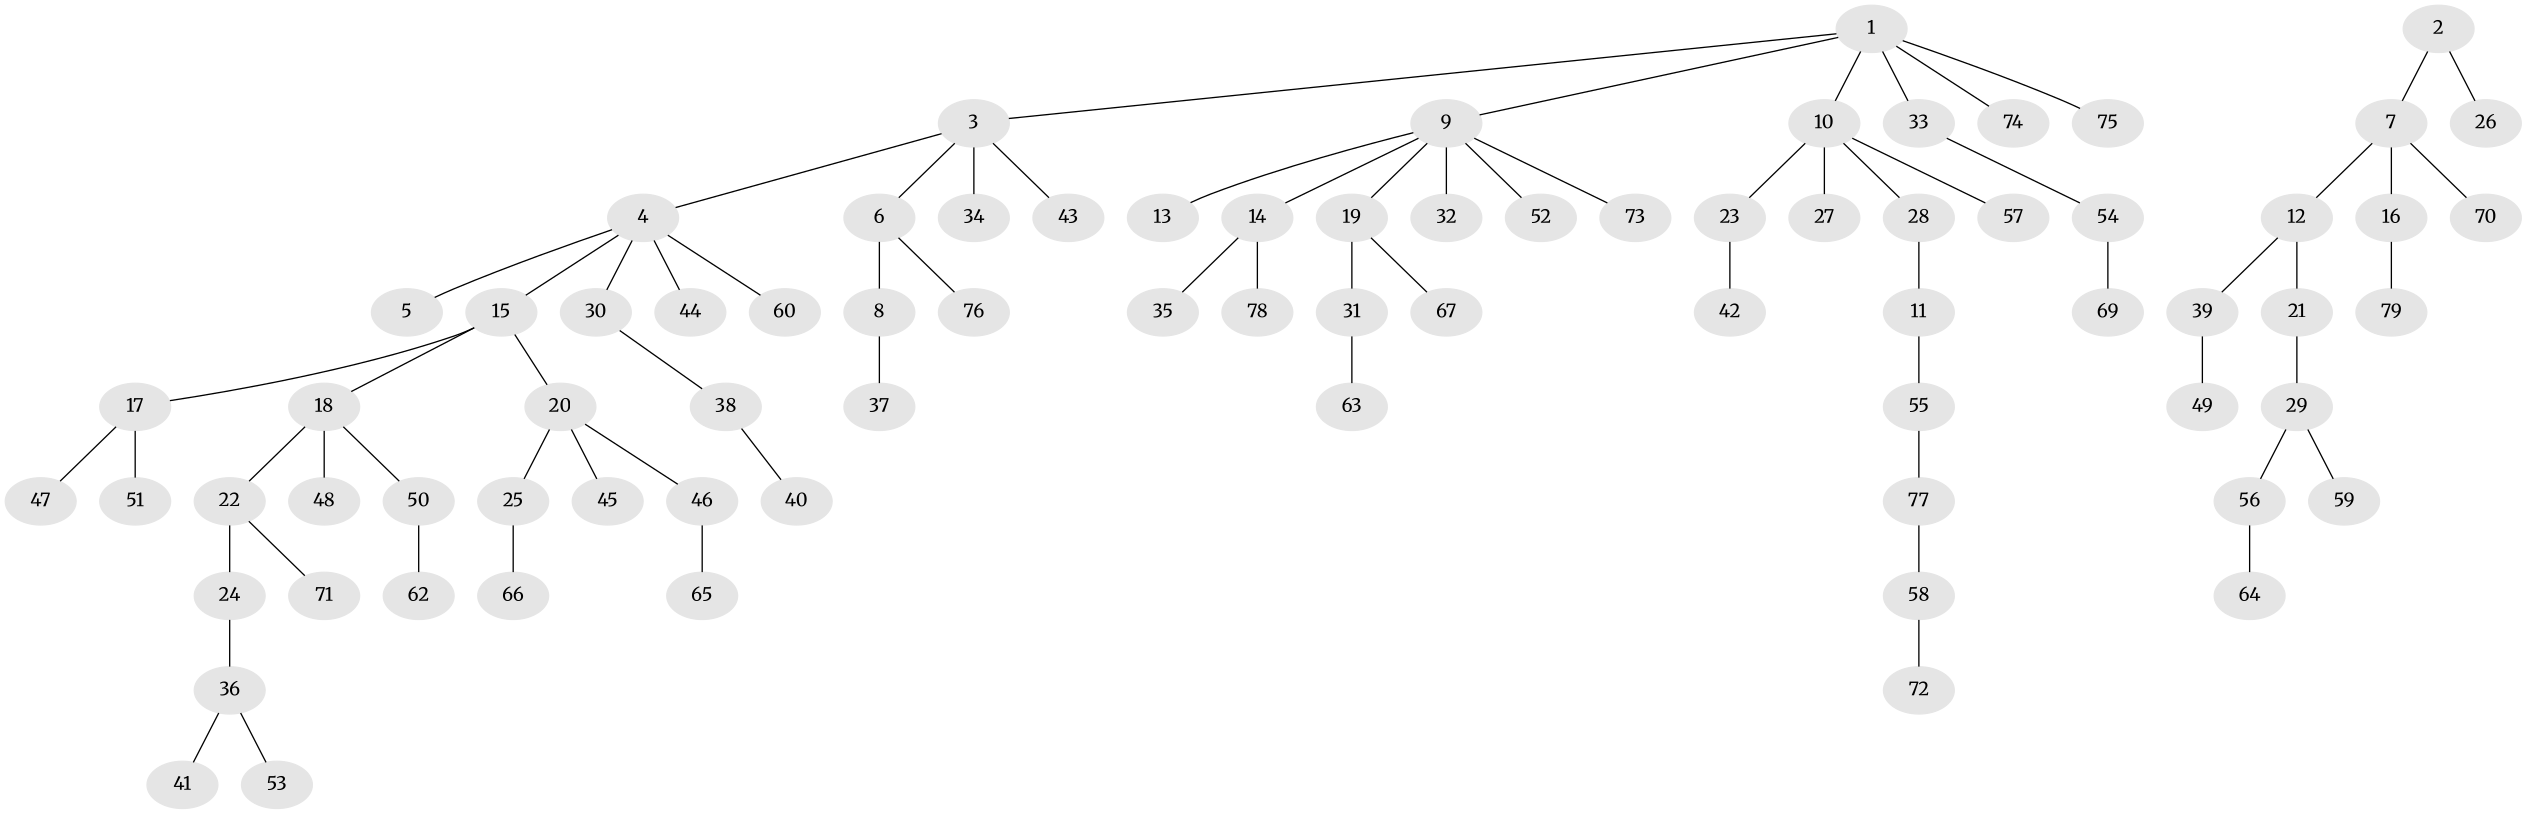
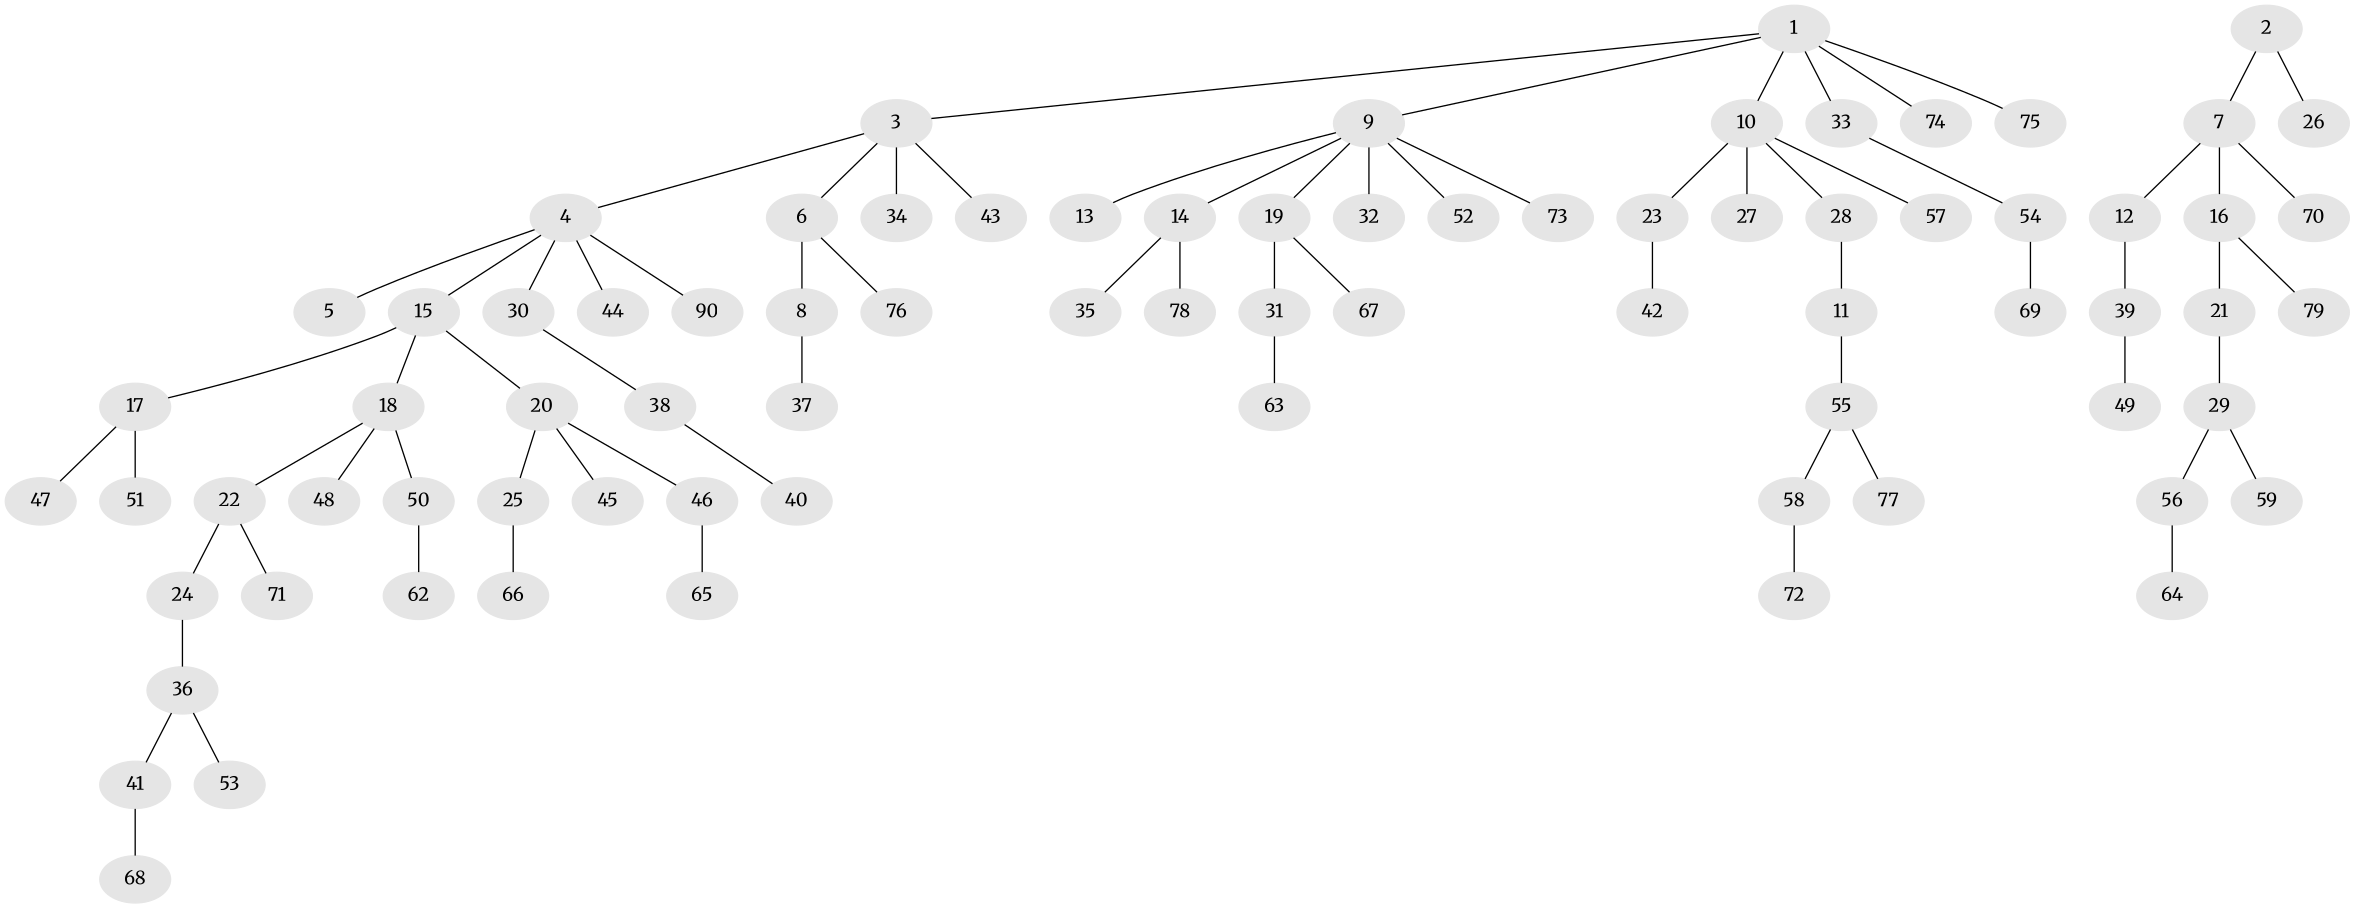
edge "12" -- "21": now "16" -- "21"
node "60": label "60" -> "90"
edge "77" -- "58": now "55" -- "58"
node "68": added
